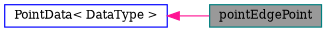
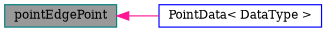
edge "pointEdgePoint" -> "PointData< DataType >": reversed
